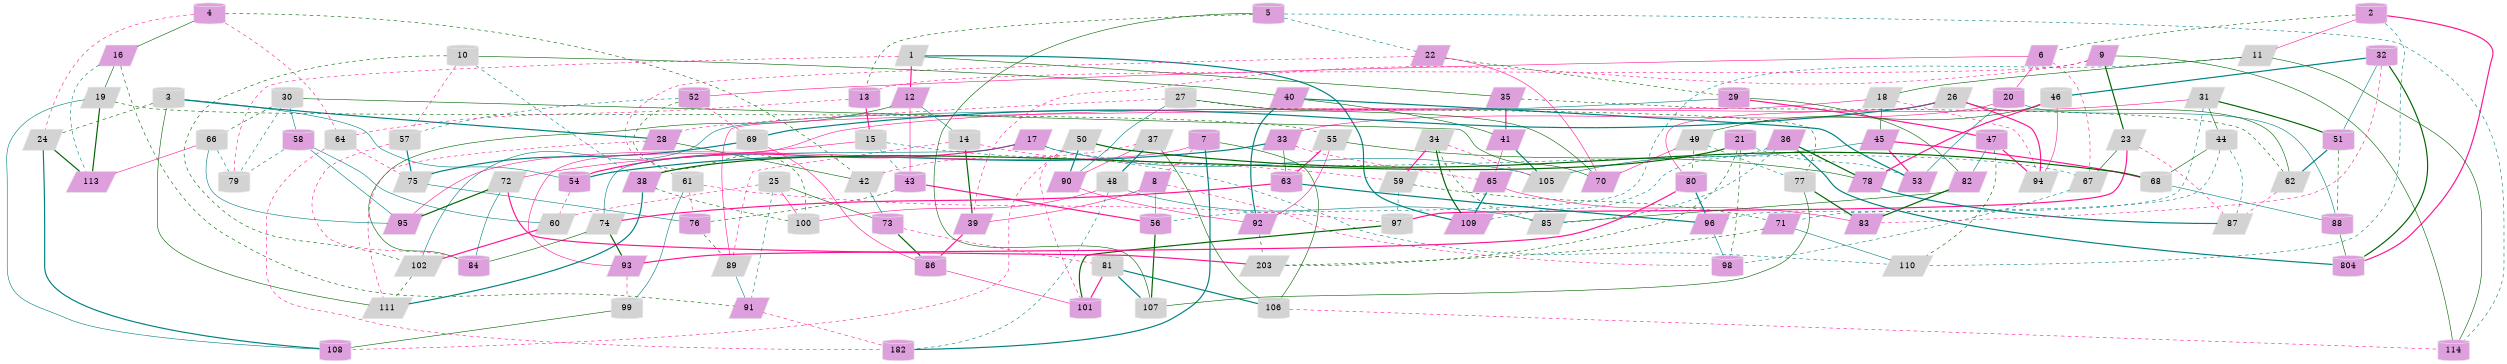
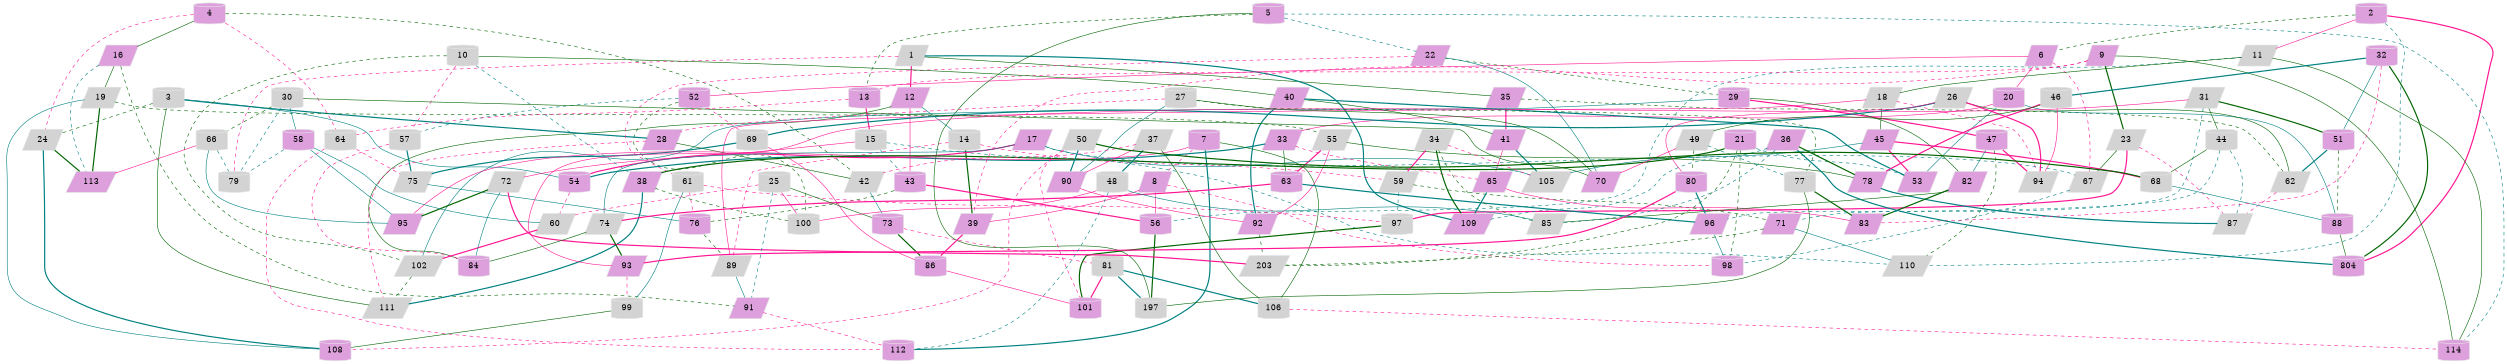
edge "22" -- "70": color deeppink -> teal
node "107": label "107" -> "197"
node "182": label "182" -> "112"
